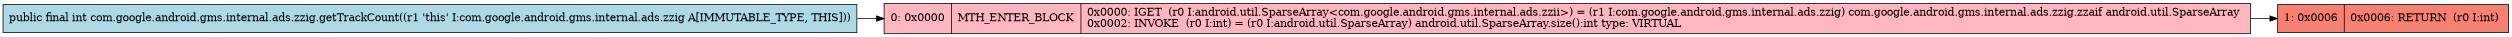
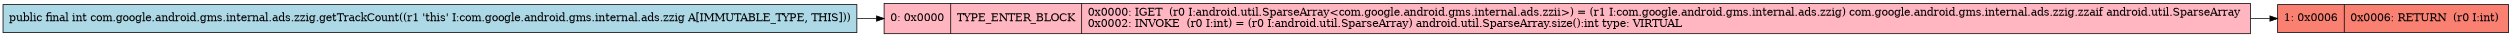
node "0: 0x0000": text "MTH_ENTER_BLOCK" -> "TYPE_ENTER_BLOCK"
